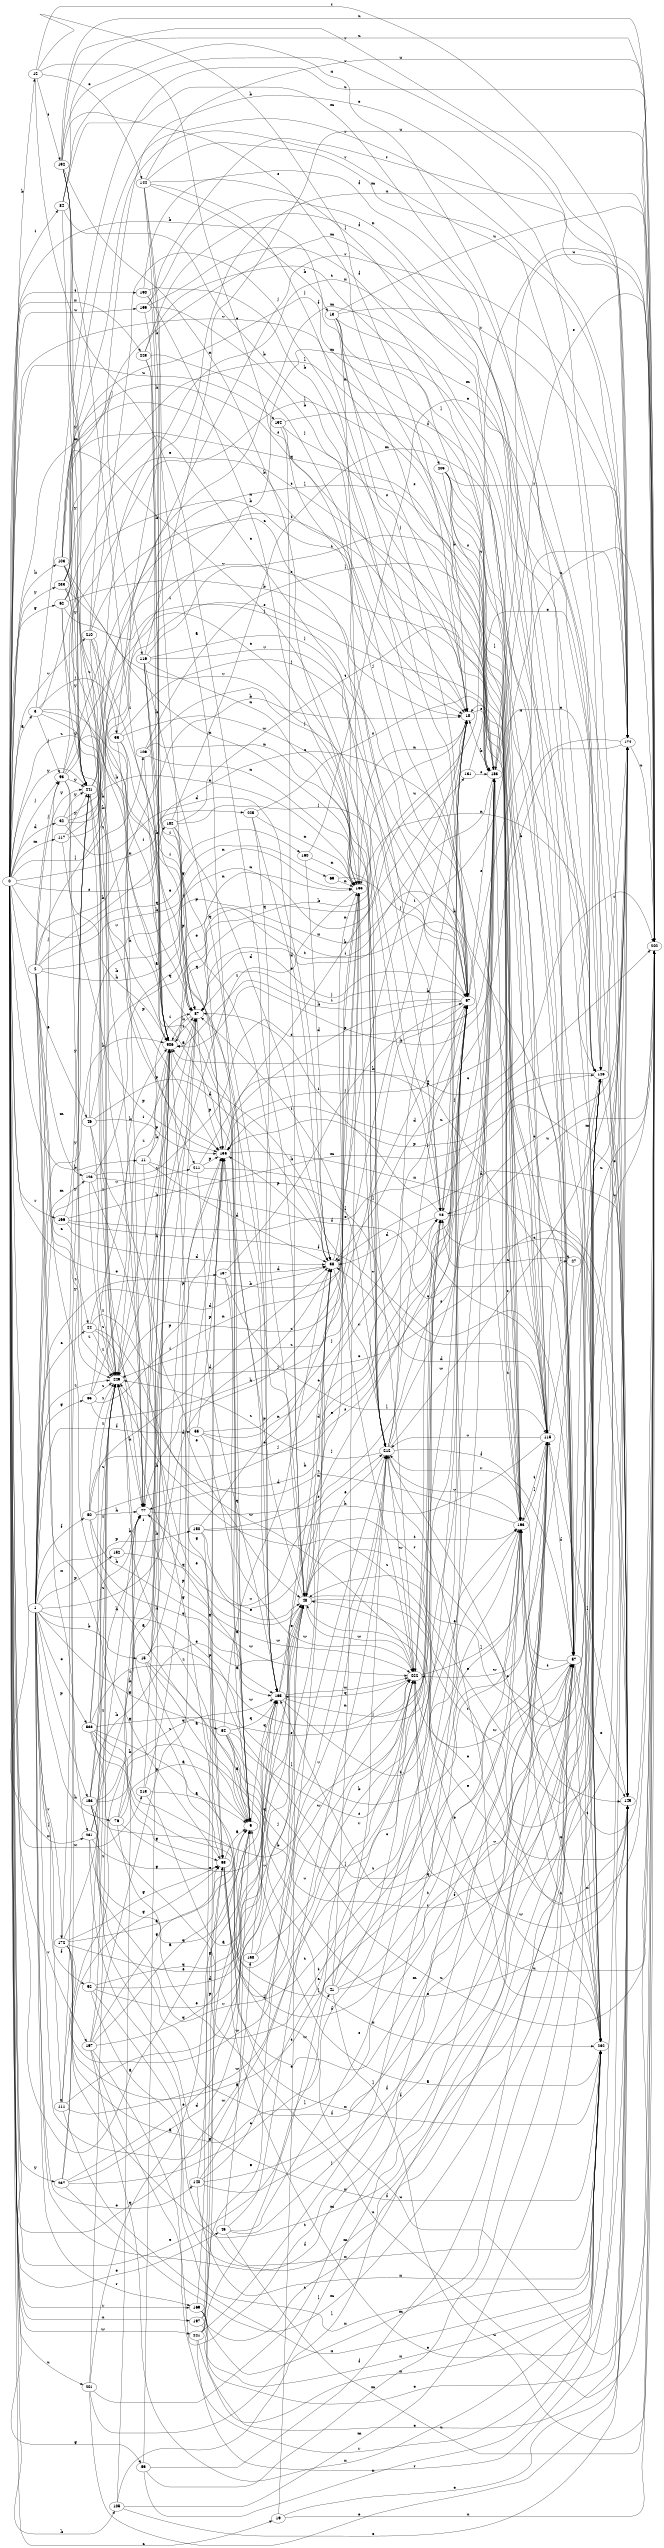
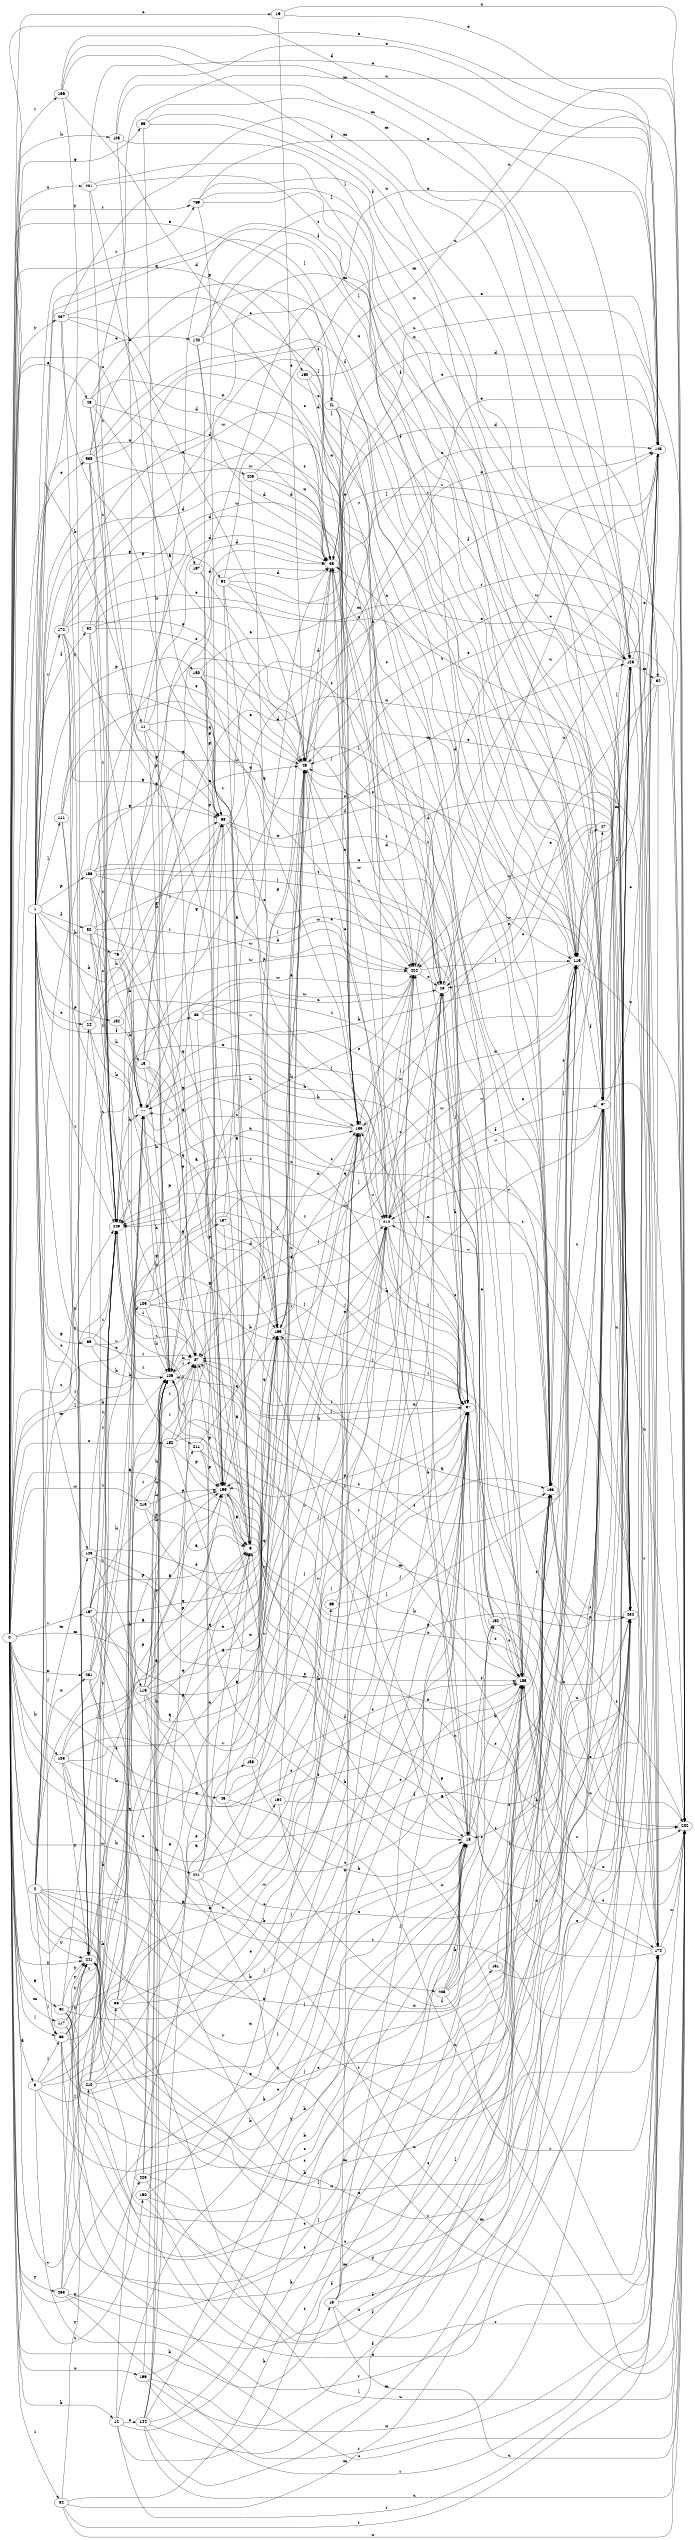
edge "32" -> "125": reversed
edge "233" -> "193": label "q" -> "t"
edge "233" -> "212": now "62" -> "212"
node "906": label "906" -> "106"
edge "11" -> "165": added, label "q"
edge "18" -> "192": added, label "t"
node "169": label "169" -> "769"
